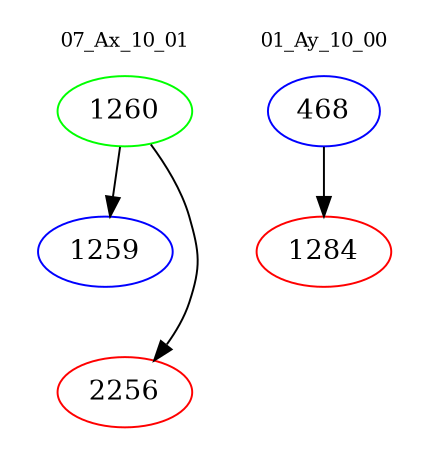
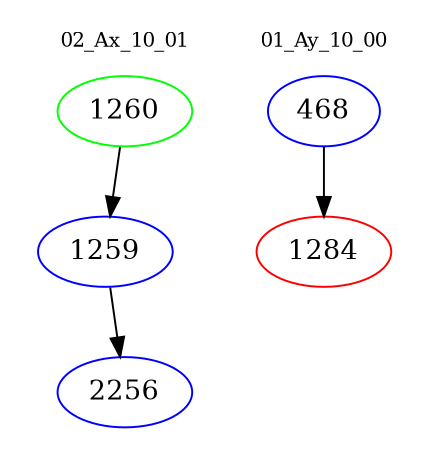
cluster "07_Ax_10_01": label "07_Ax_10_01" -> "02_Ax_10_01"
edge "1260" -> "2256": now "1259" -> "2256"
node "2256": color red -> blue
